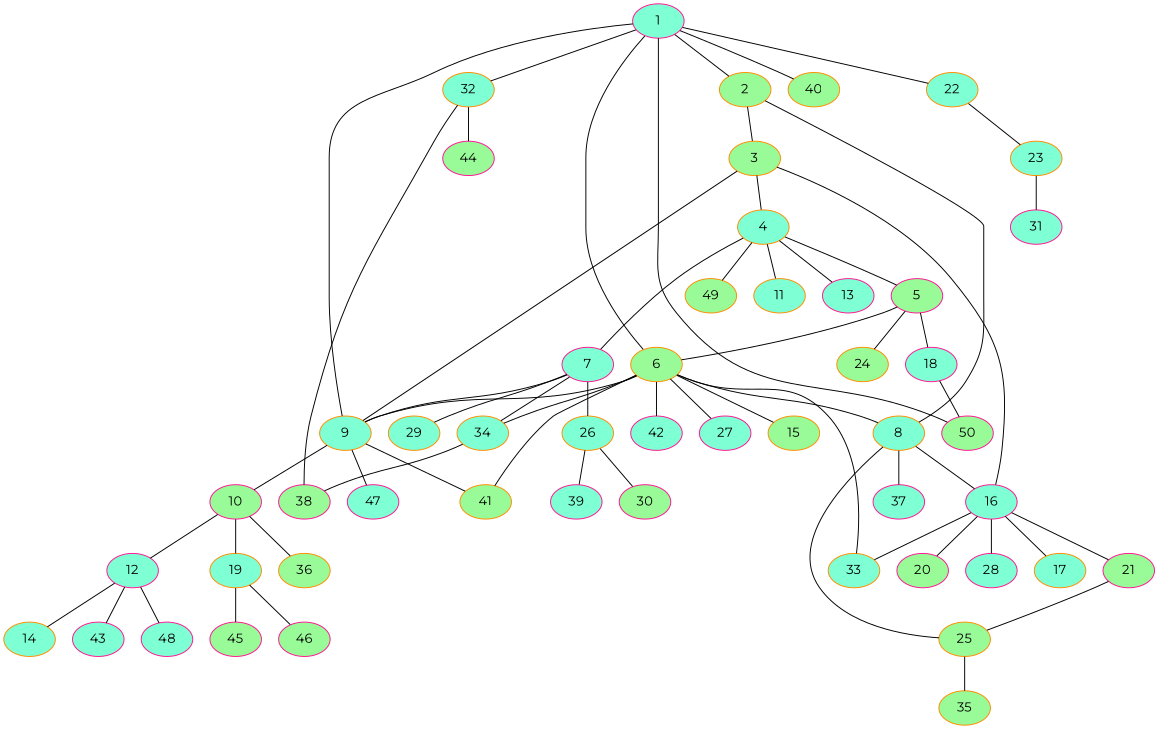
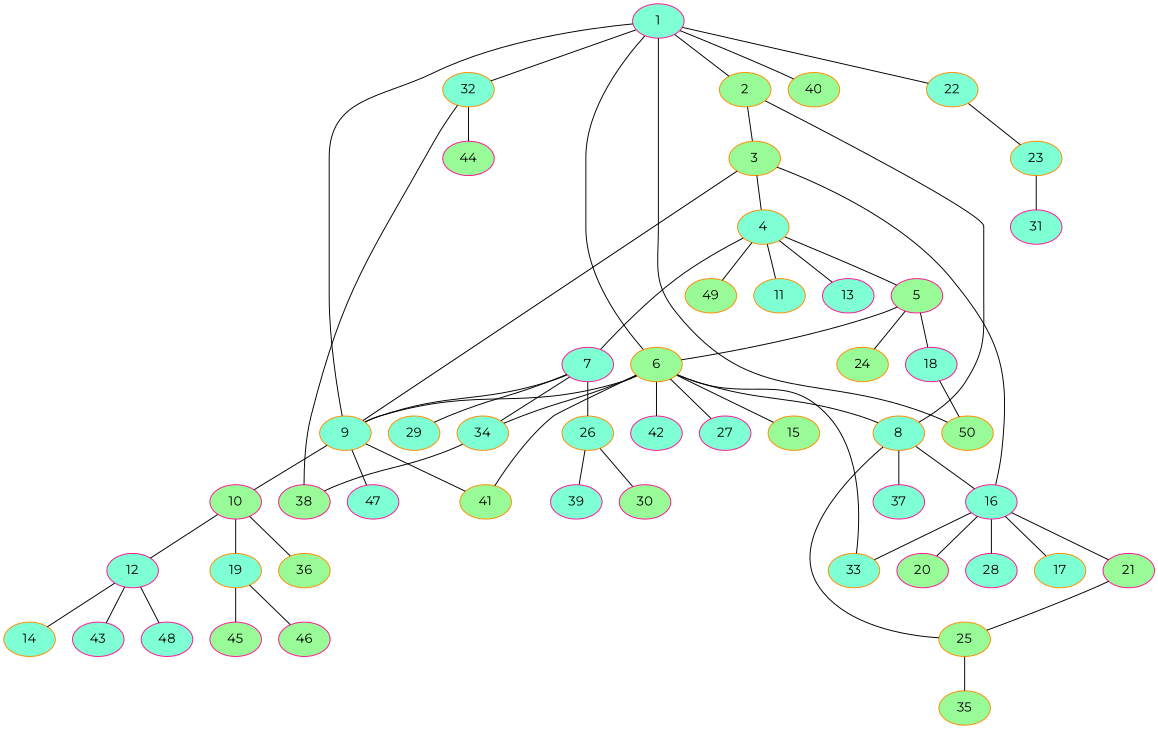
node "50": color deeppink -> darkorange
